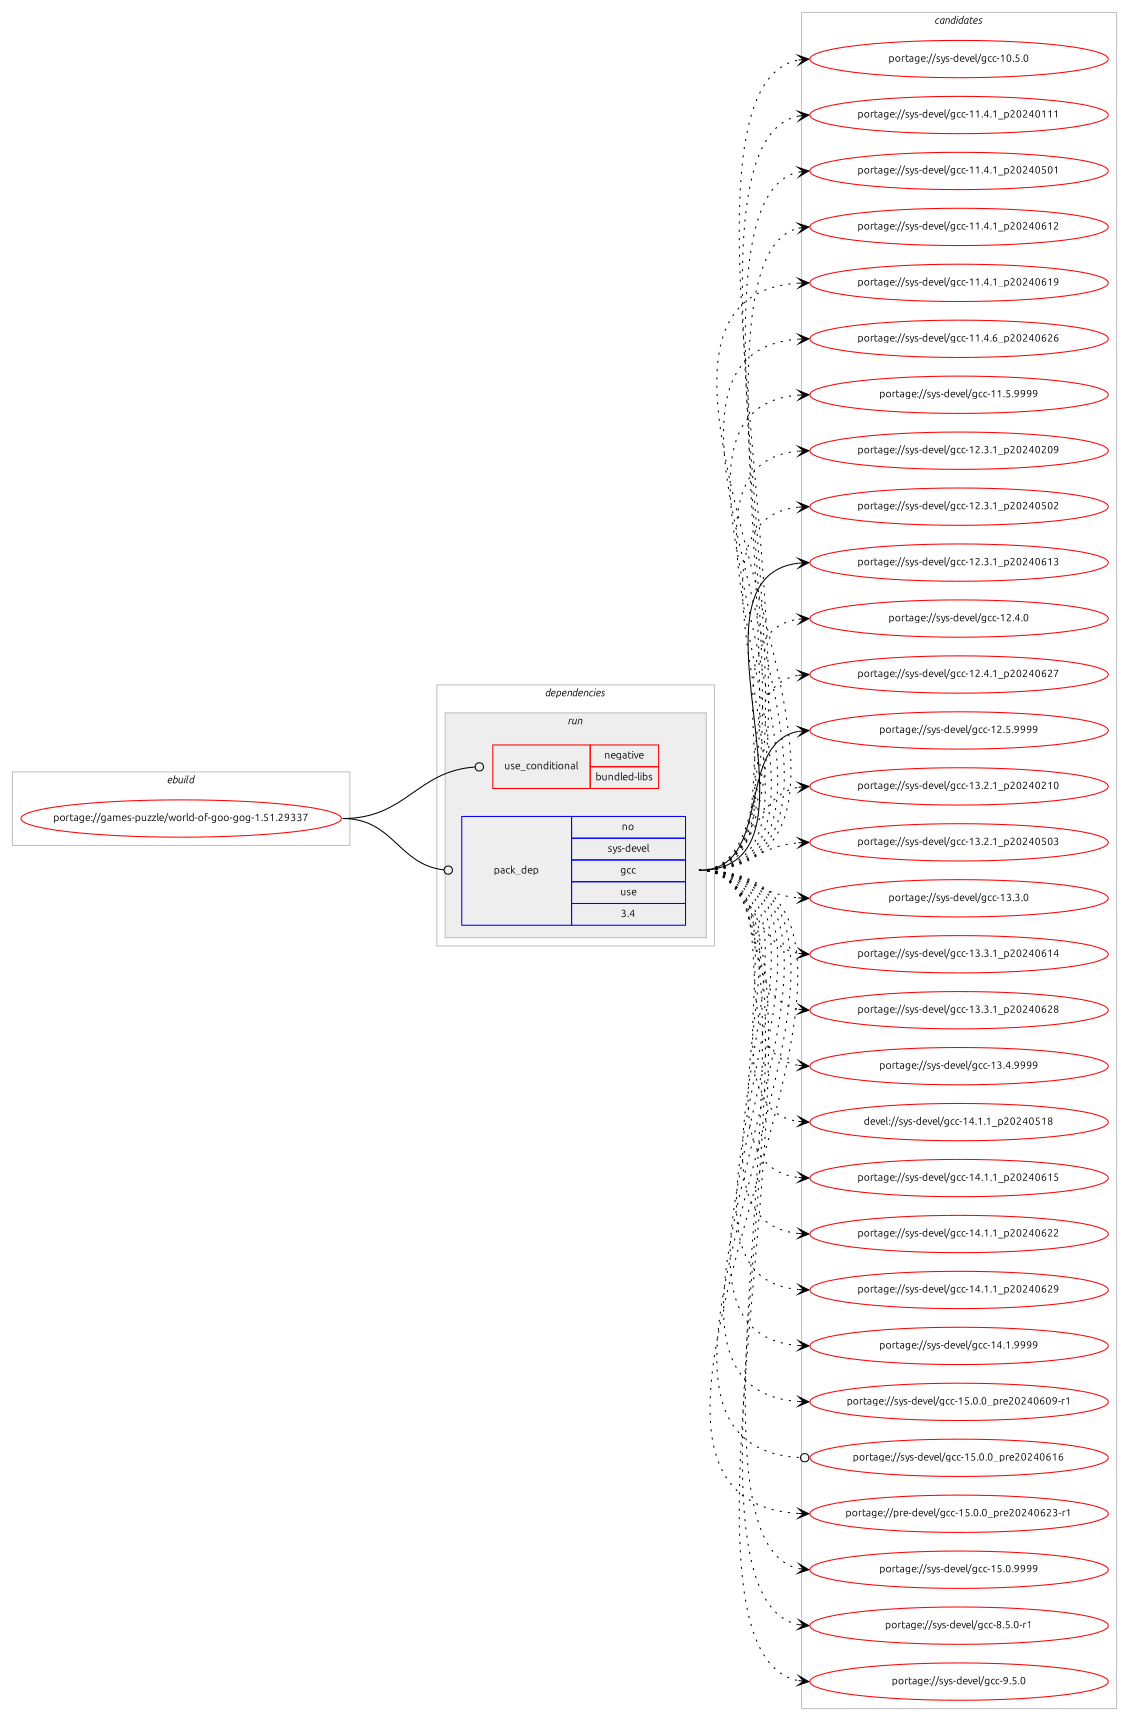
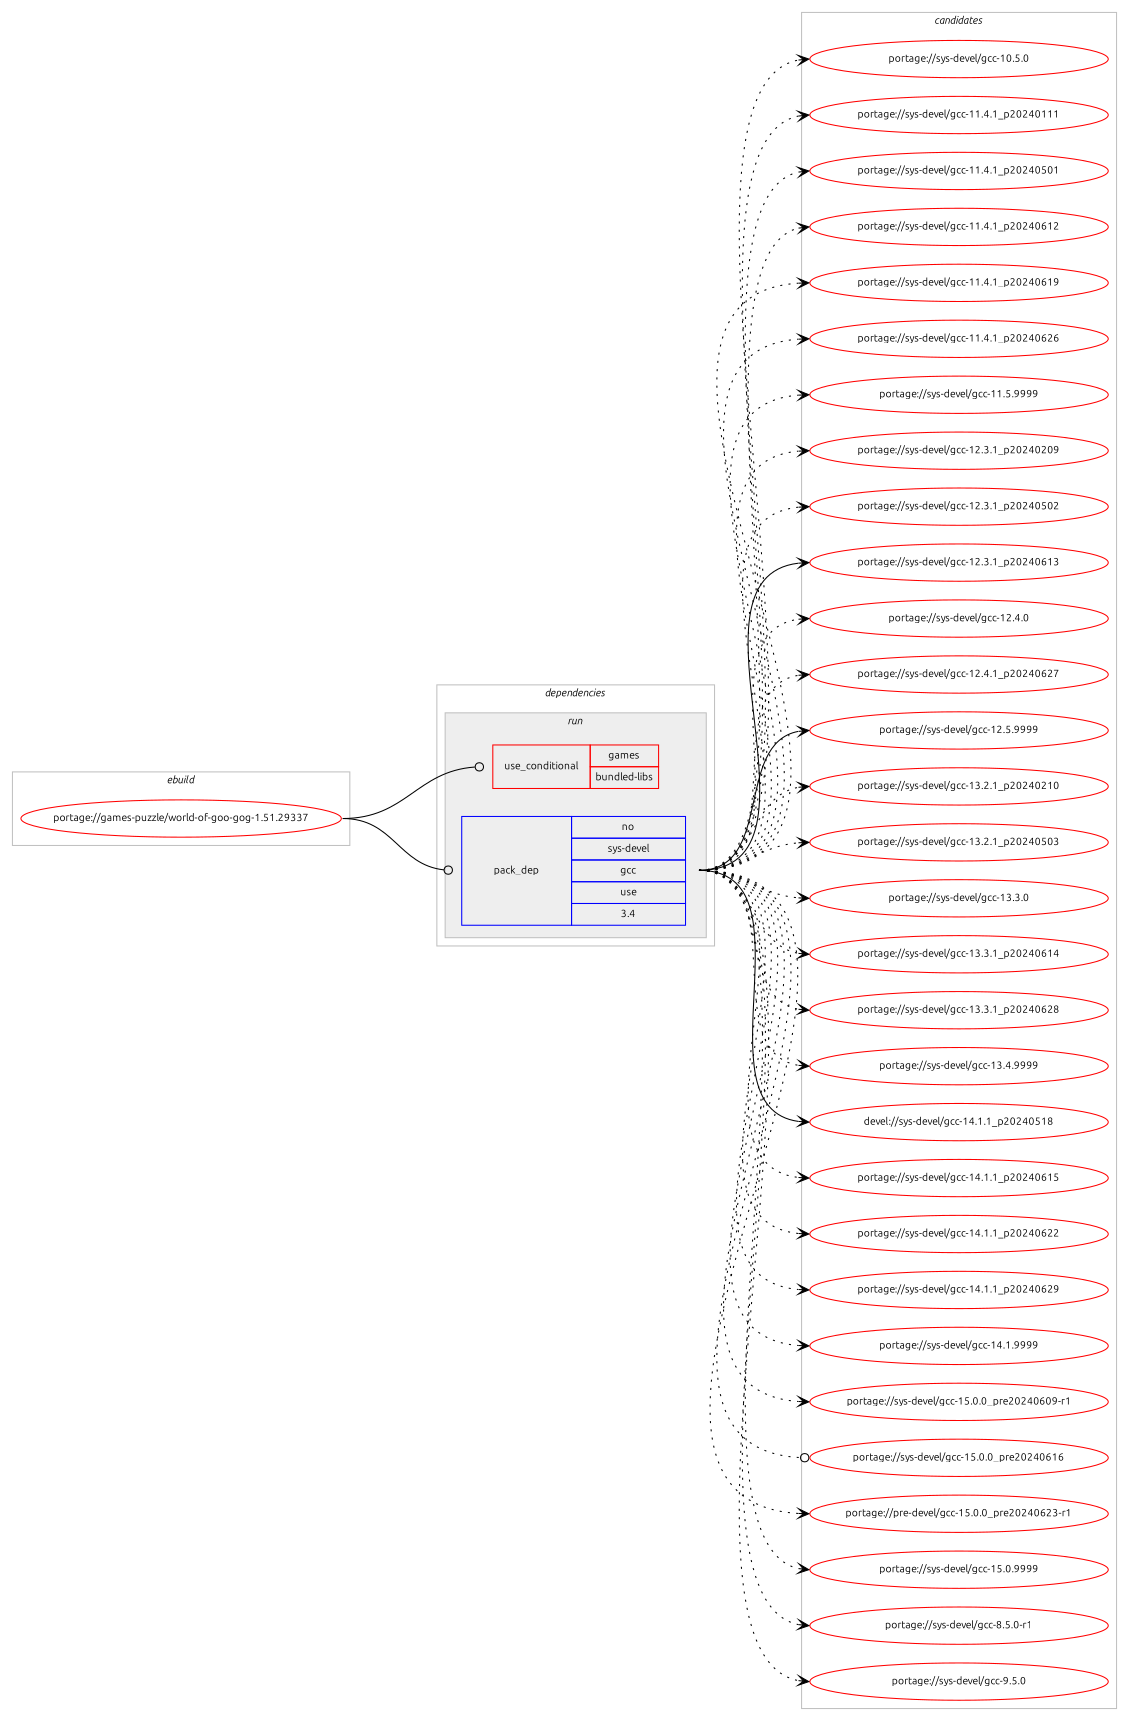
node "portage://sys-devel/gcc-11.4.6_p20240626": label "portage://sys-devel/gcc-11.4.6_p20240626" -> "portage://sys-devel/gcc-11.4.1_p20240626"
node "use_conditional": text "negative" -> "games"
edge "pack_dep" -> "devel://sys-devel/gcc-14.1.1_p20240518": style dotted -> solid
